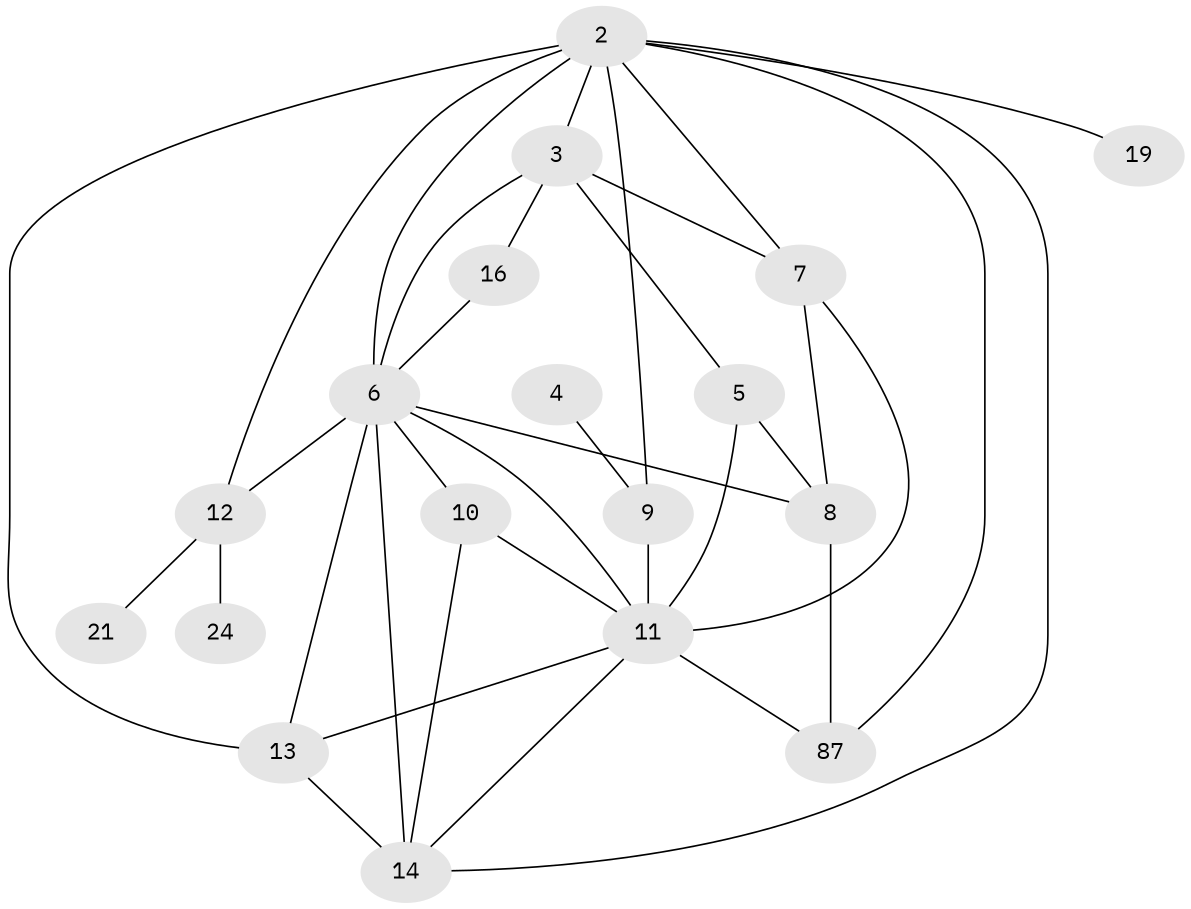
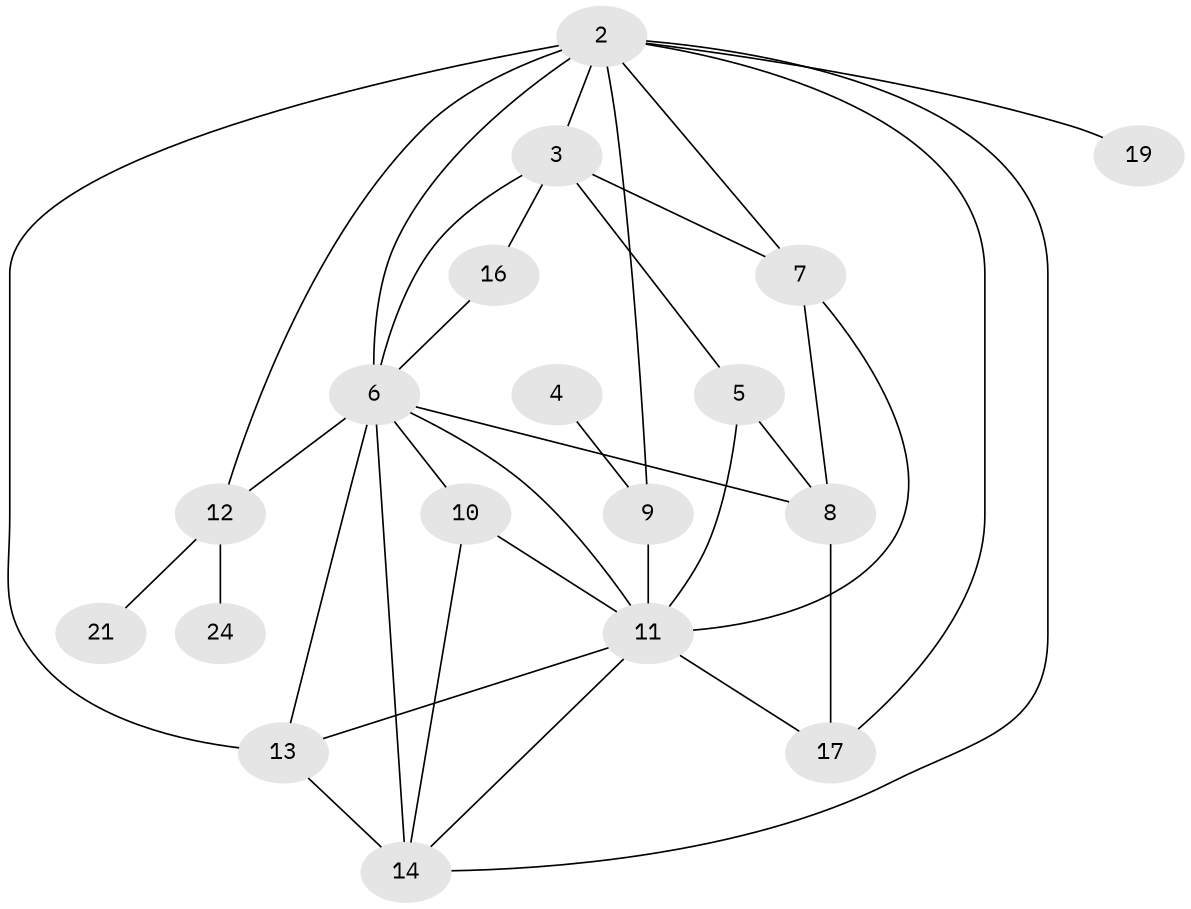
node "87": label "87" -> "17"
